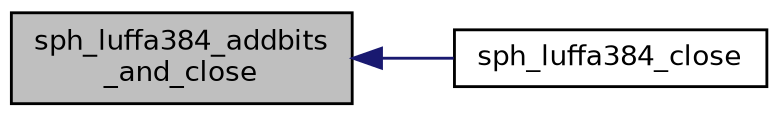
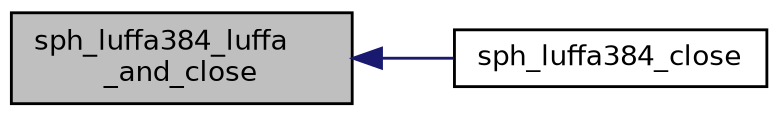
node "sph_luffa384_addbits _and_close": label "sph_luffa384_addbits _and_close" -> "sph_luffa384_luffa _and_close"
